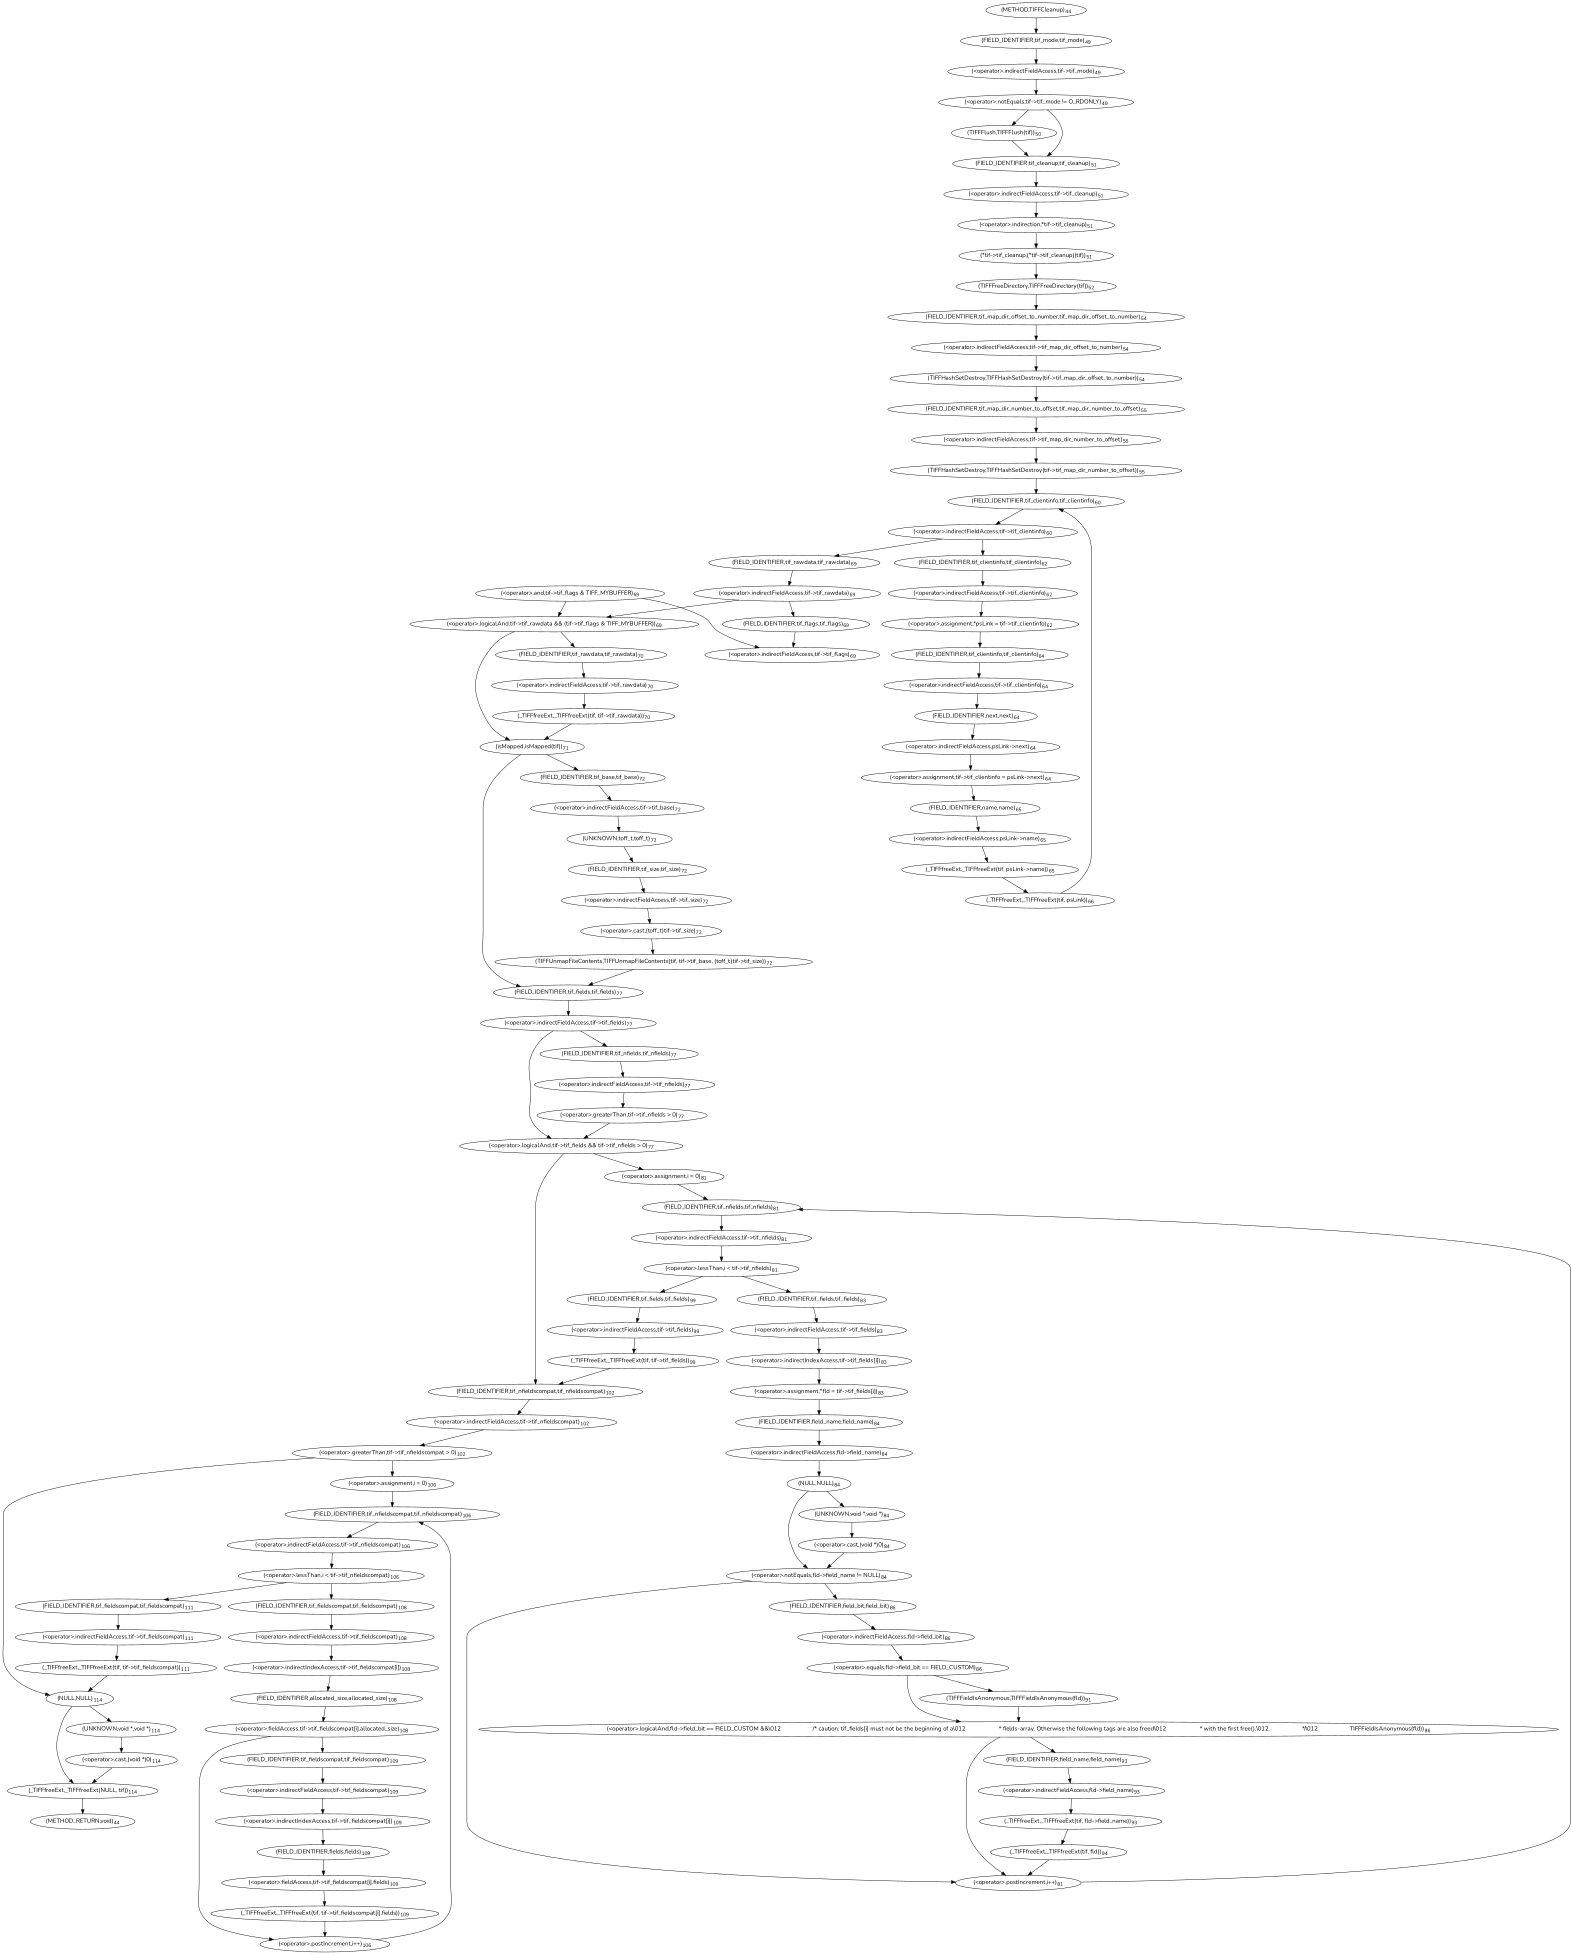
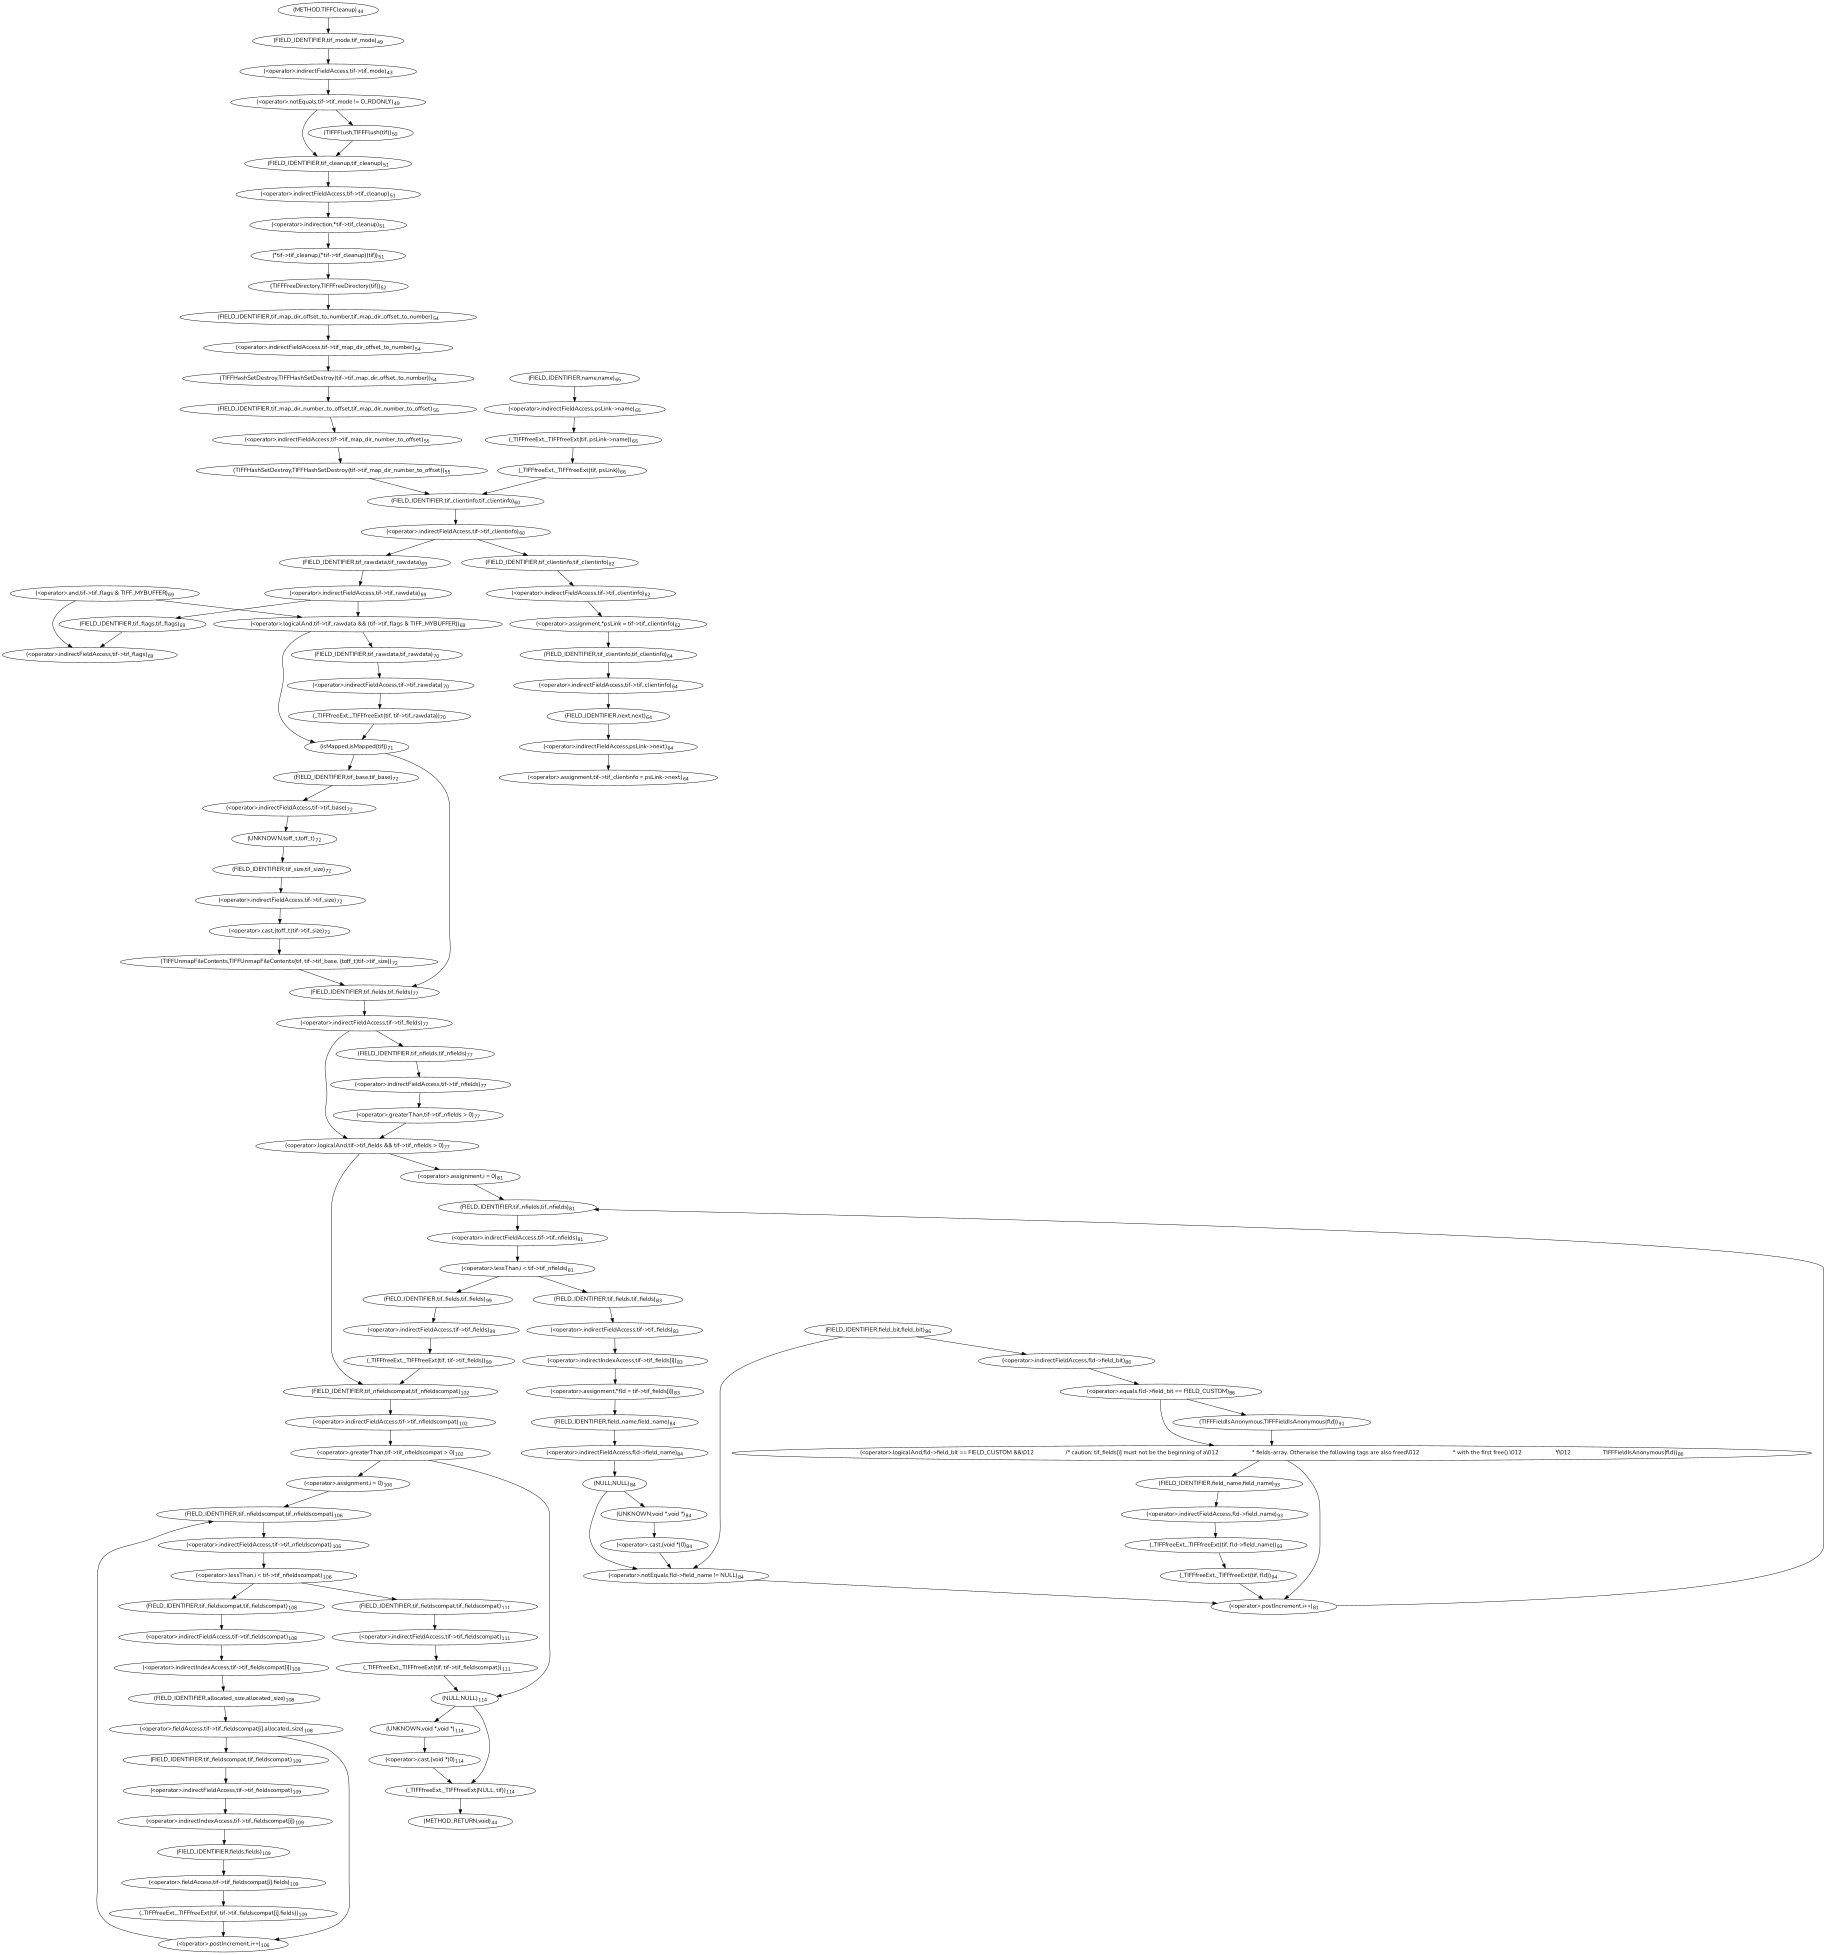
node "(<operator>.indirectFieldAccess,tif->tif_mode)": text "49" -> "43"
edge "(<operator>.assignment,tif->tif_clientinfo = psLink->next)" -> "(FIELD_IDENTIFIER,name,name)": removed
edge "(<operator>.notEquals,fld->field_name != NULL)" -> "(FIELD_IDENTIFIER,field_bit,field_bit)": reversed
